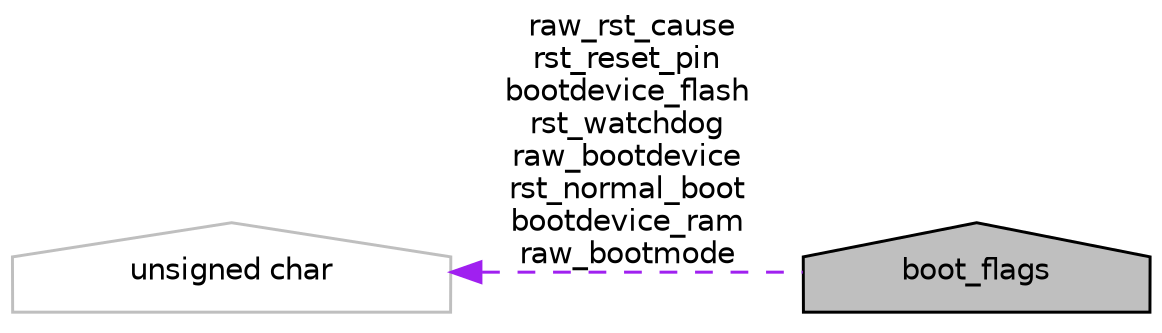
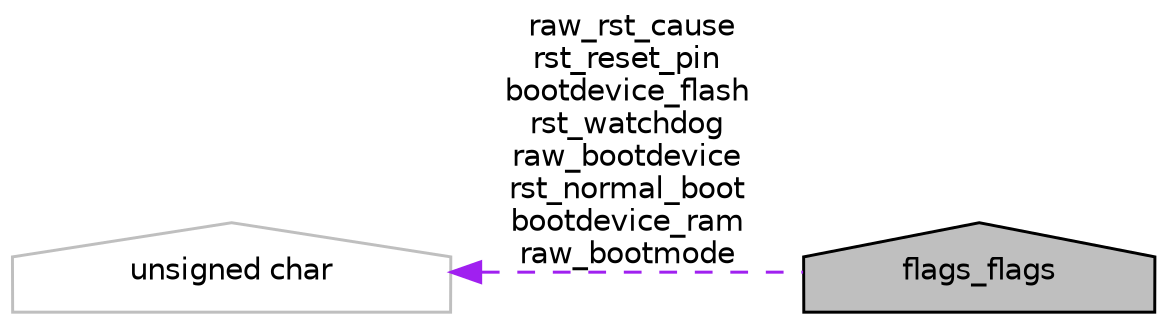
node "boot_flags": label "boot_flags" -> "flags_flags"
